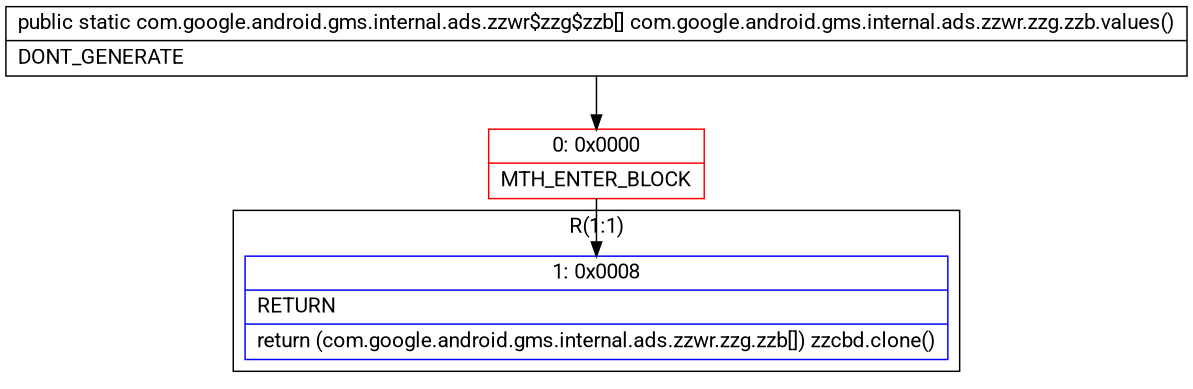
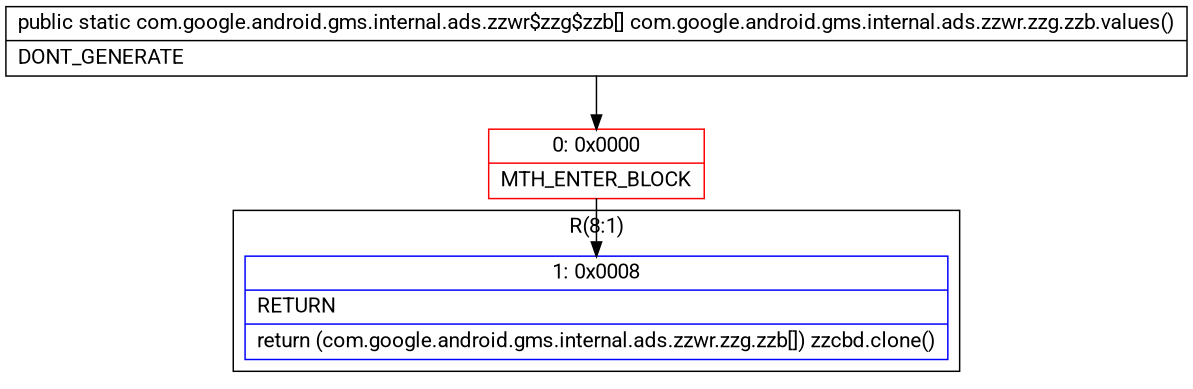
cluster "R(1:1)": label "R(1:1)" -> "R(8:1)"
